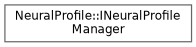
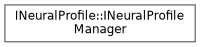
node "NeuralProfile::INeuralProfile Manager": label "NeuralProfile::INeuralProfile Manager" -> "INeuralProfile::INeuralProfile Manager"
